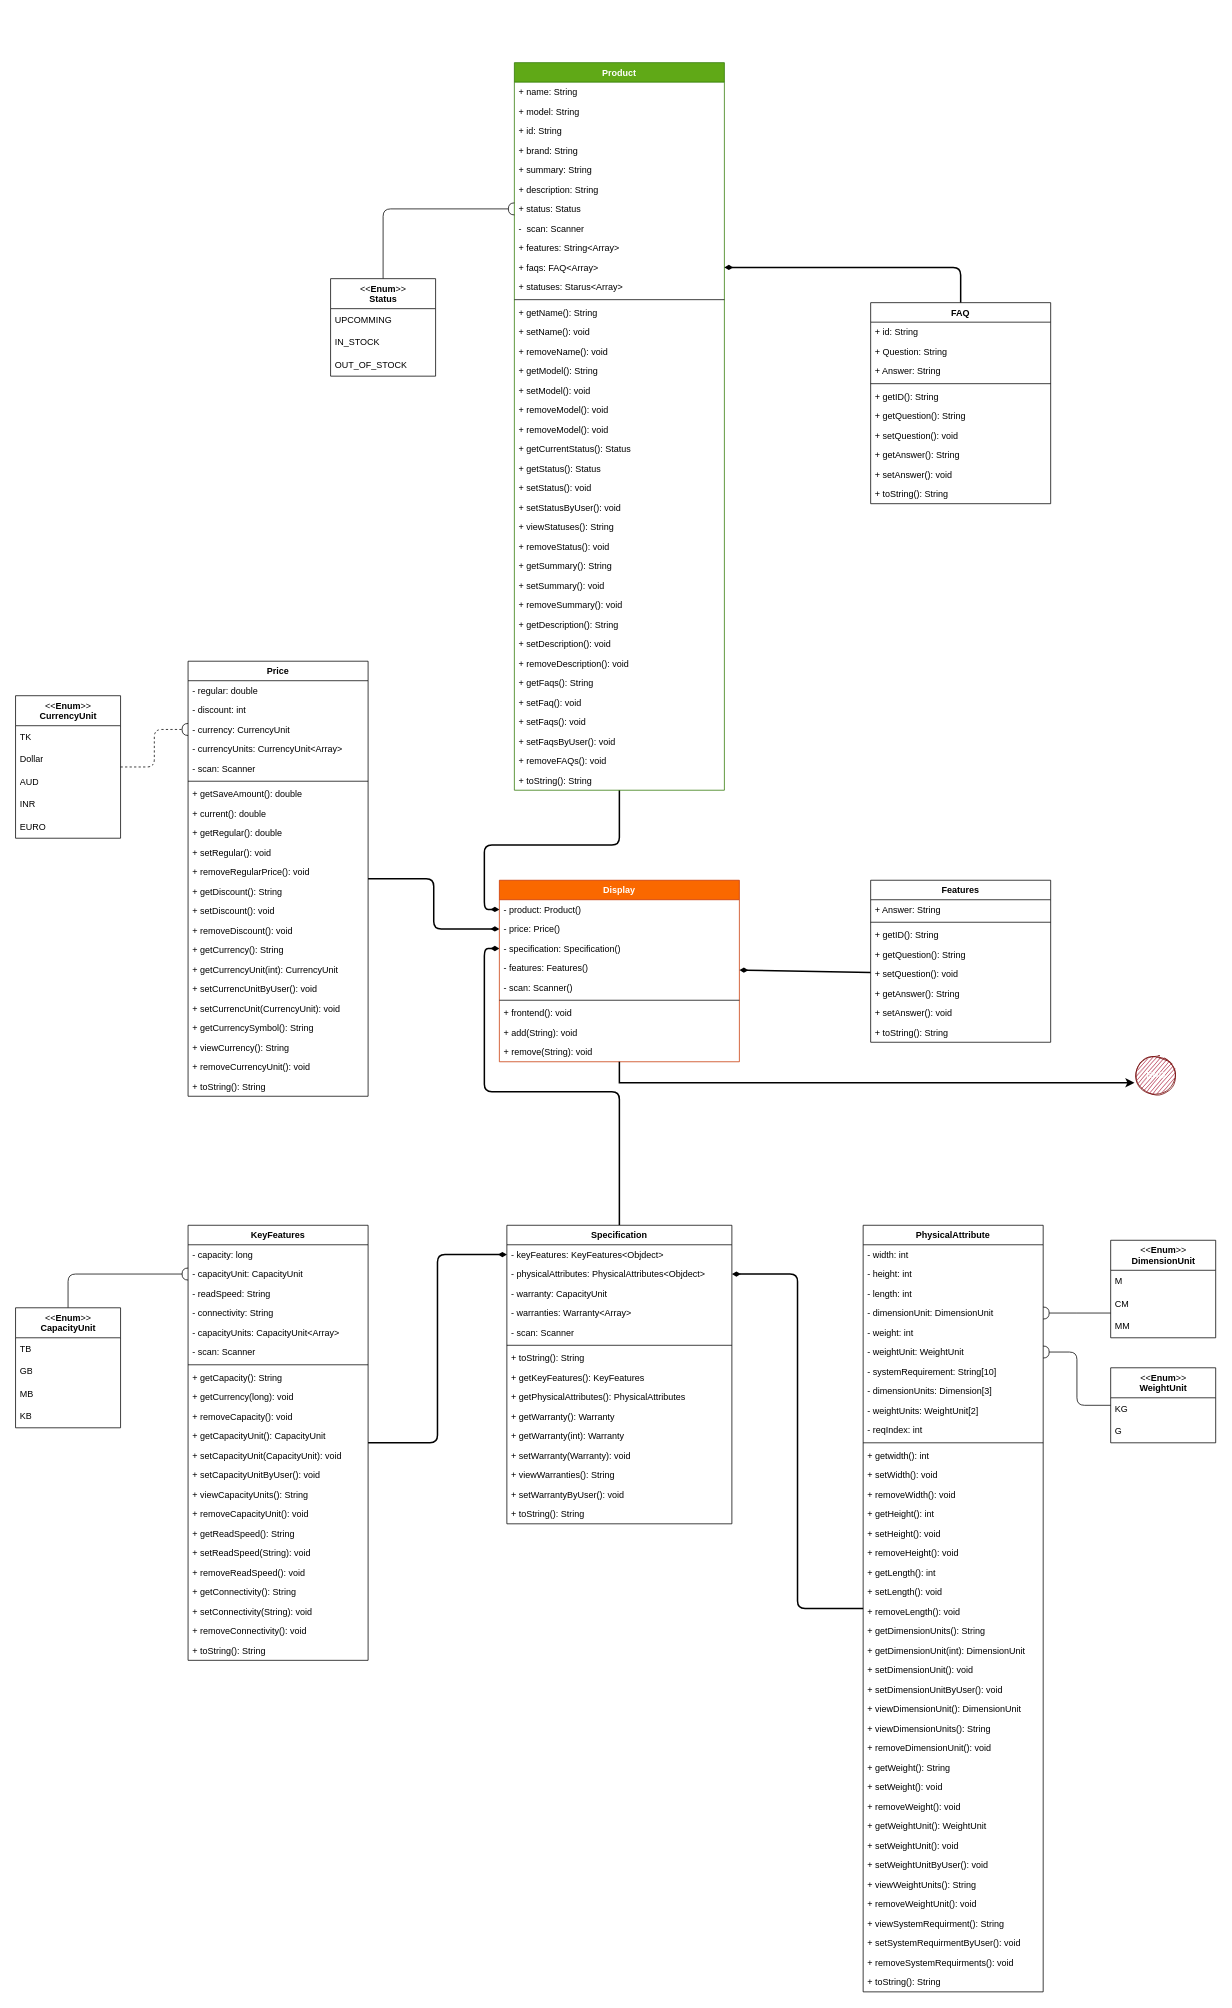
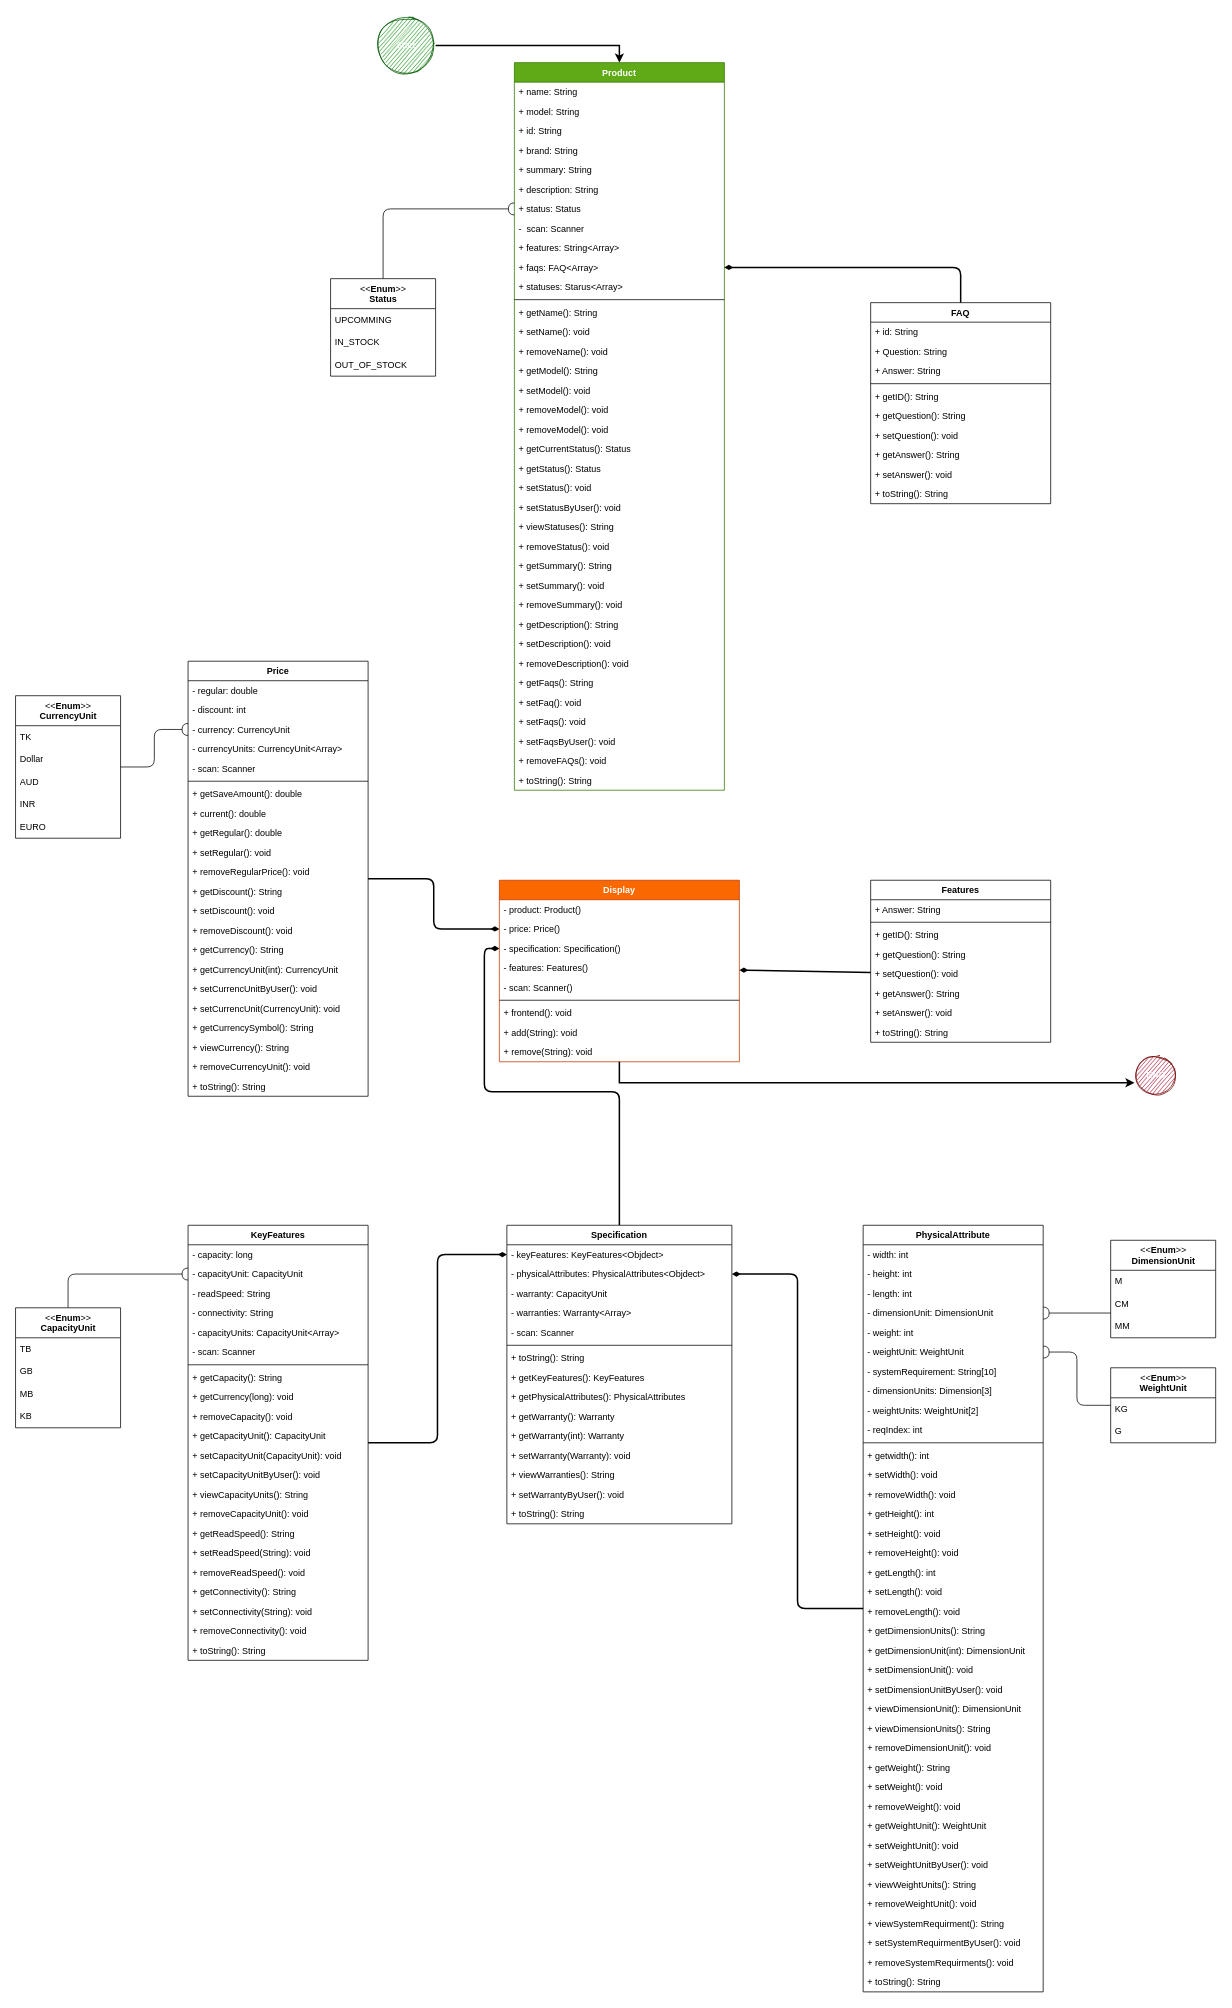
node "Start": added
edge "Start" -> "Product": added
edge "<<Enum>> CurrencyUnit" -> "- currency: CurrencyUnit": style dashed -> solid
edge "Product" -> "- product: Product()": removed
